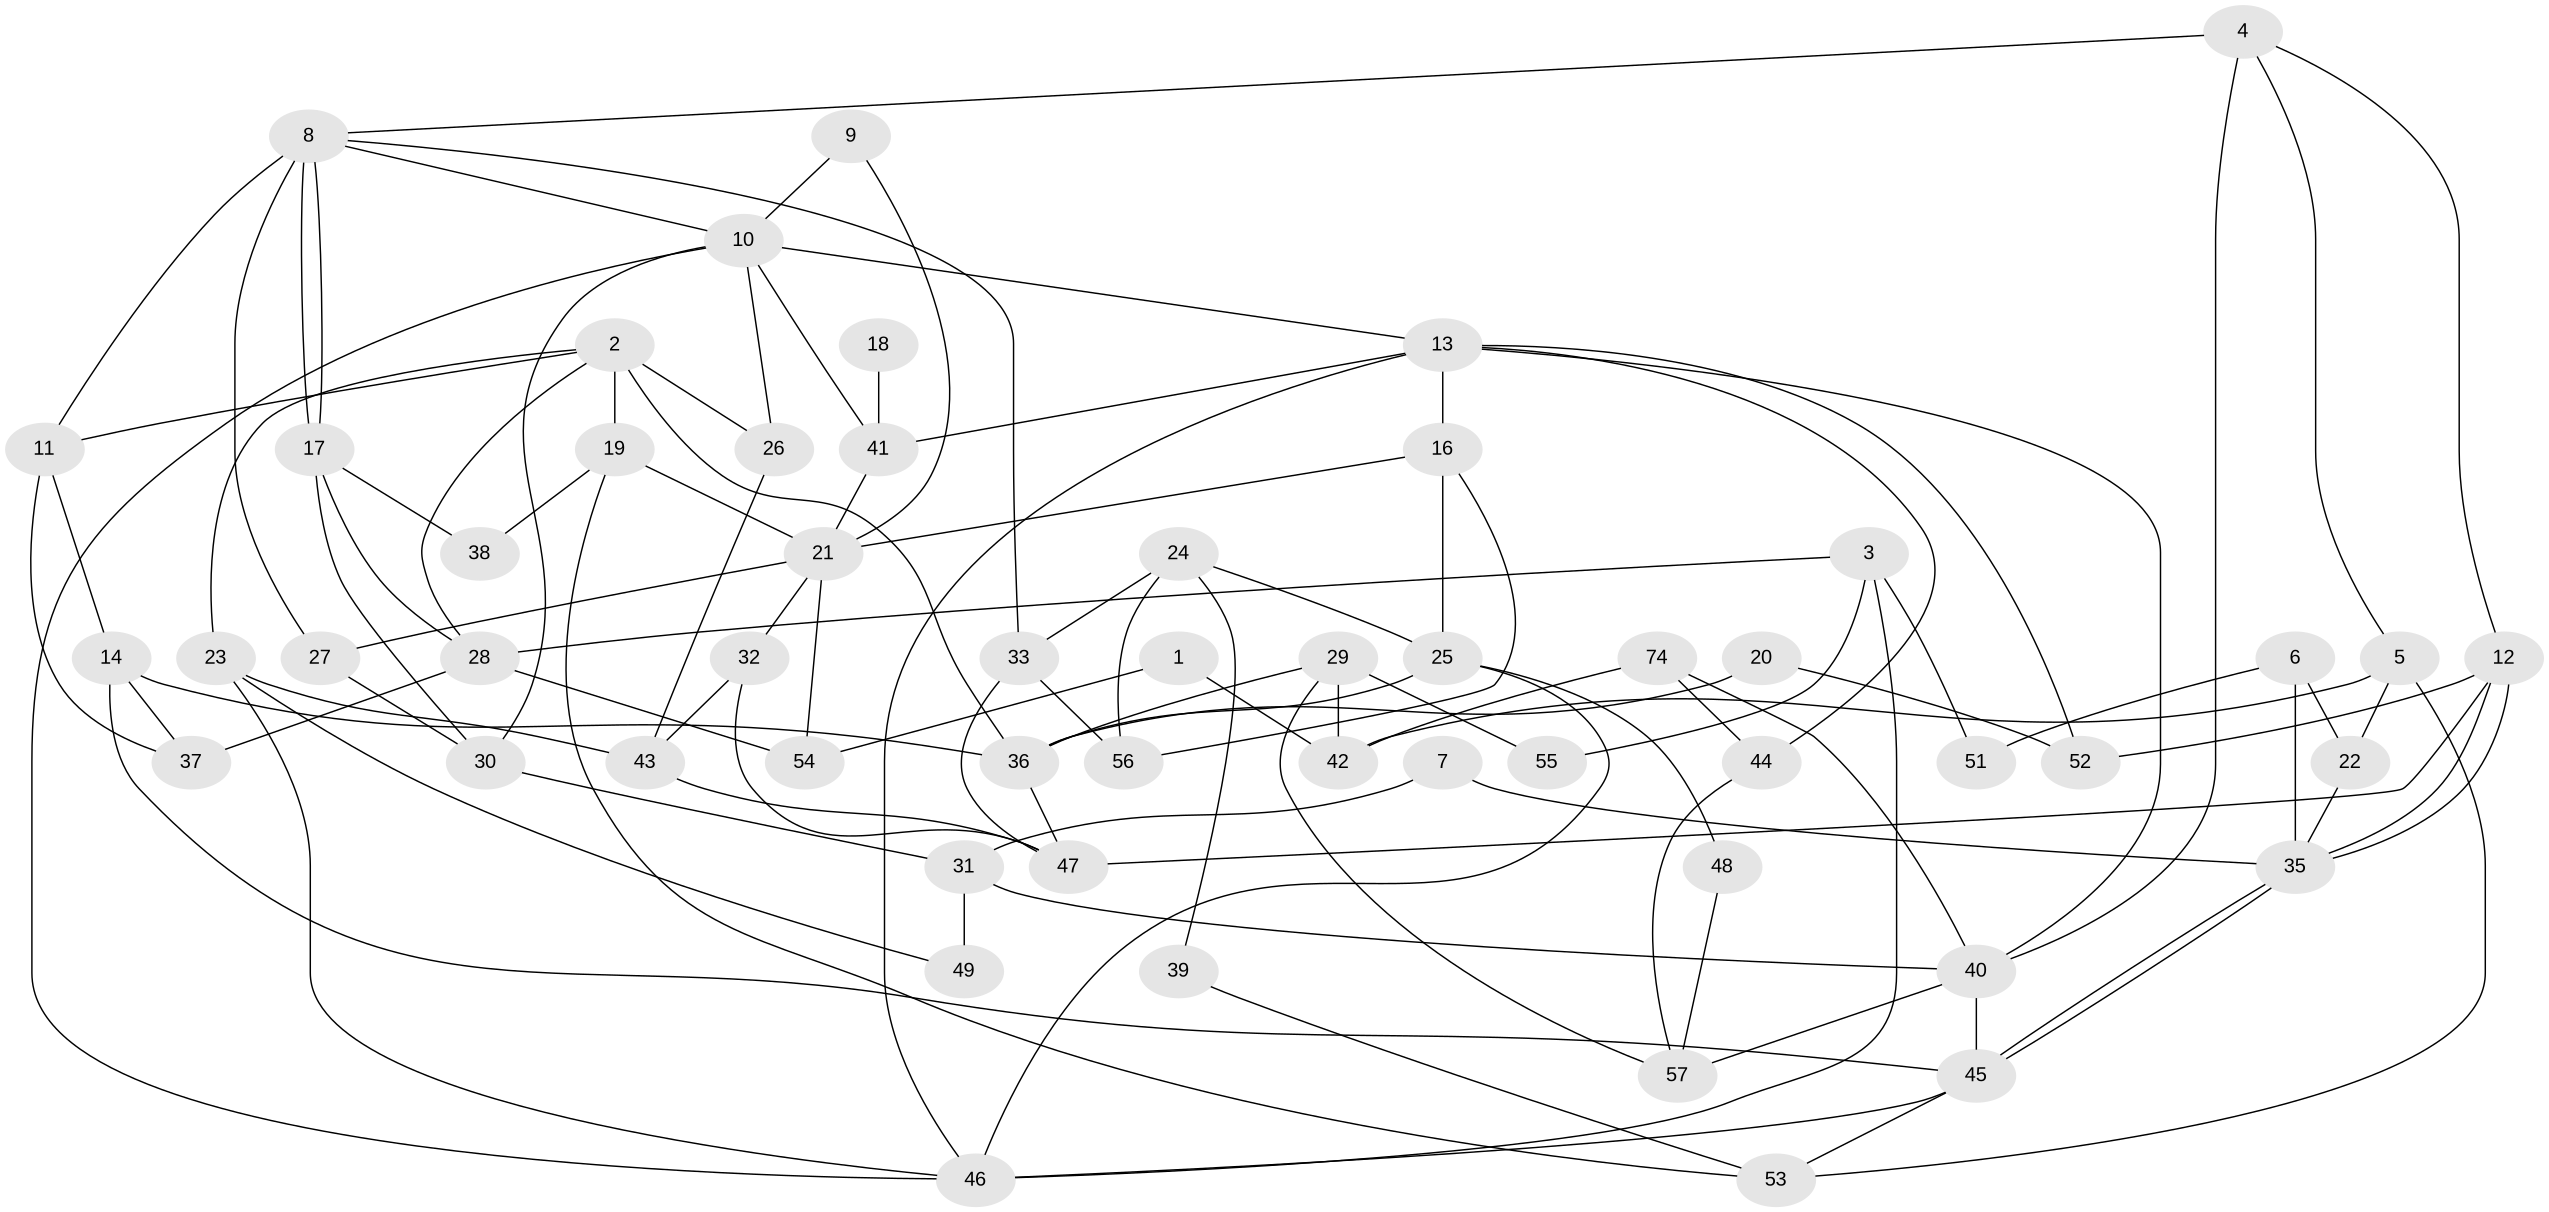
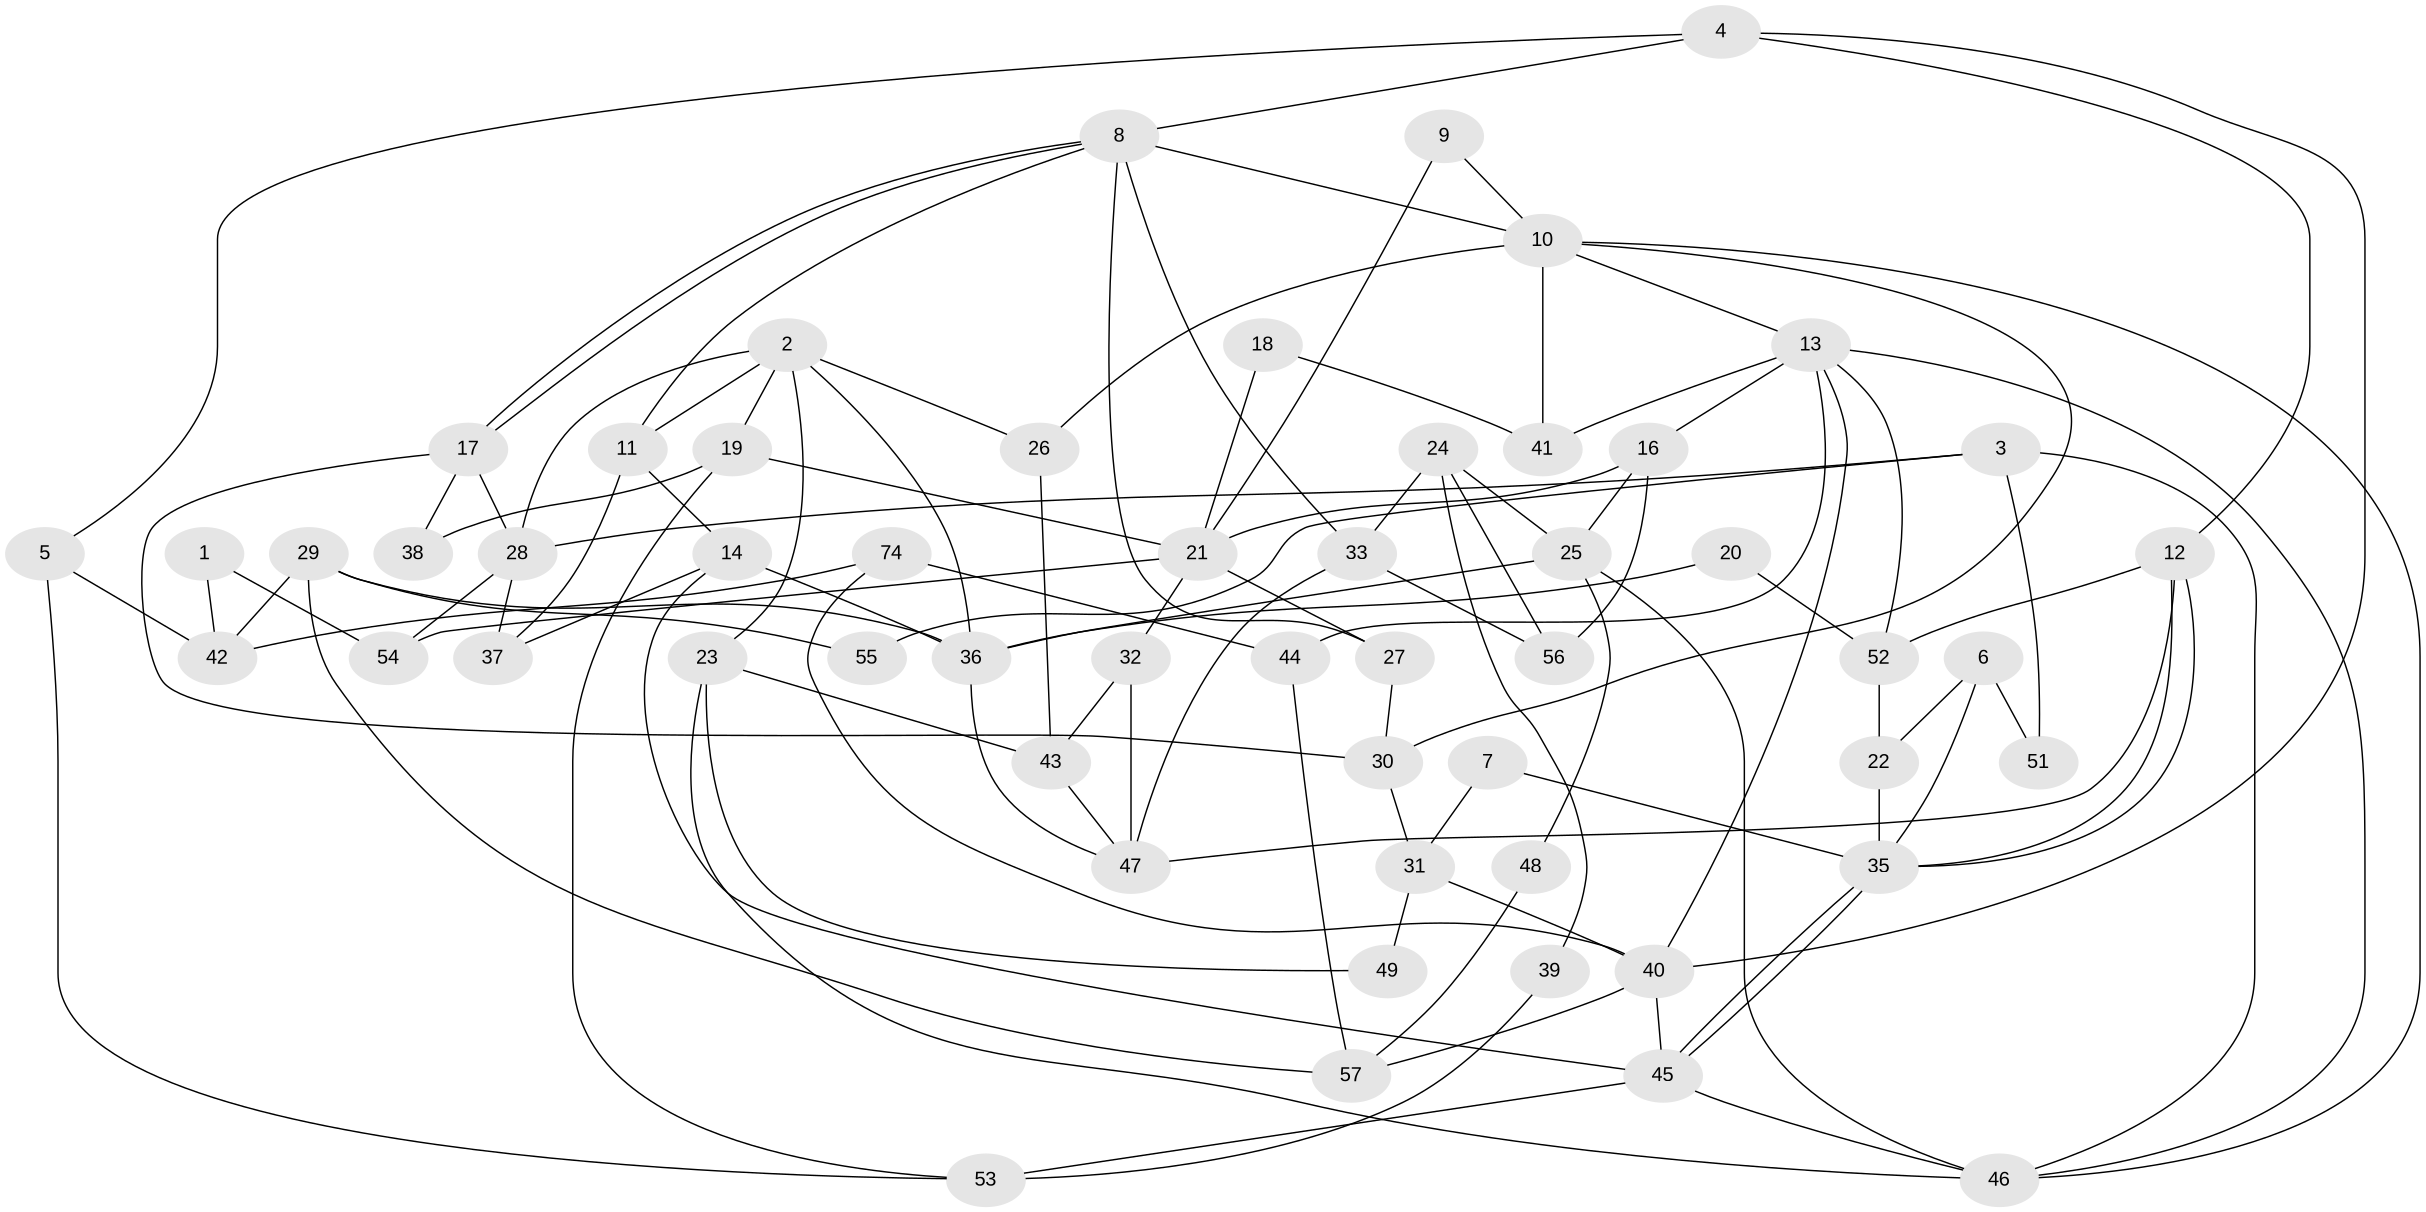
edge "41" -- "21": now "18" -- "21"
edge "5" -- "22": now "52" -- "22"
